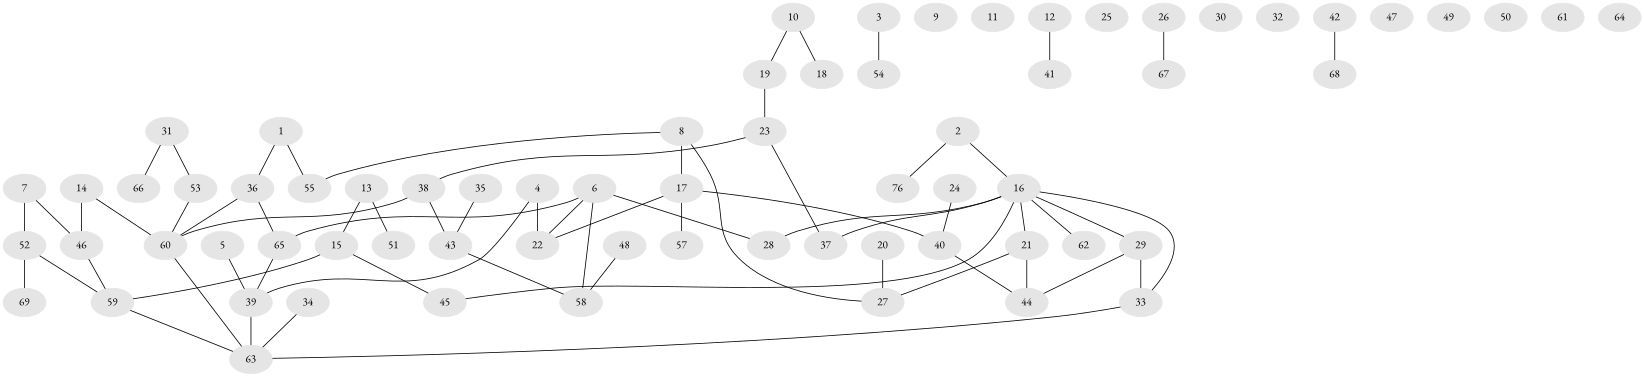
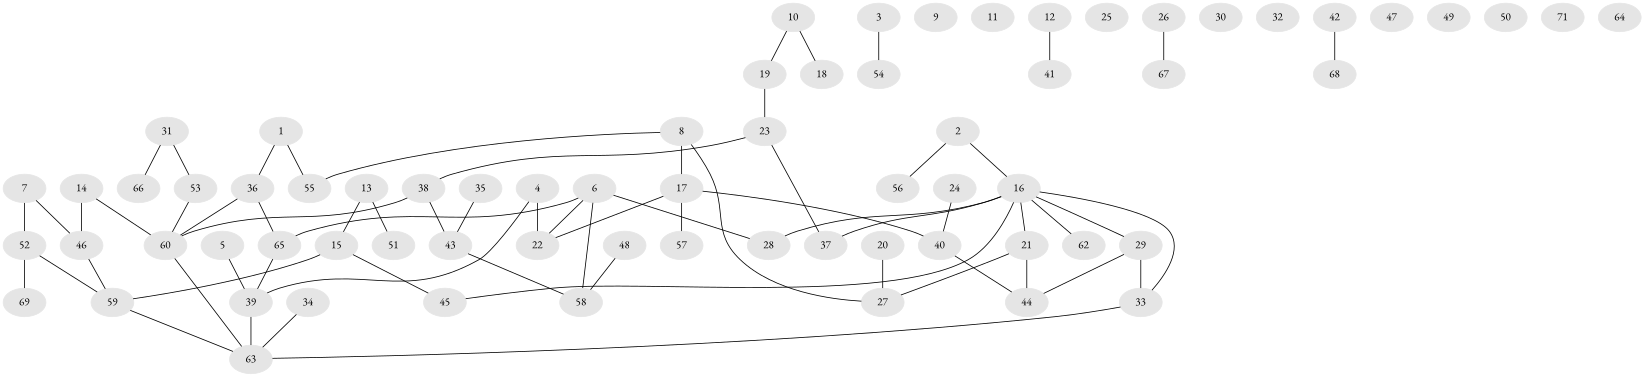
node "61": label "61" -> "71"
node "76": label "76" -> "56"
